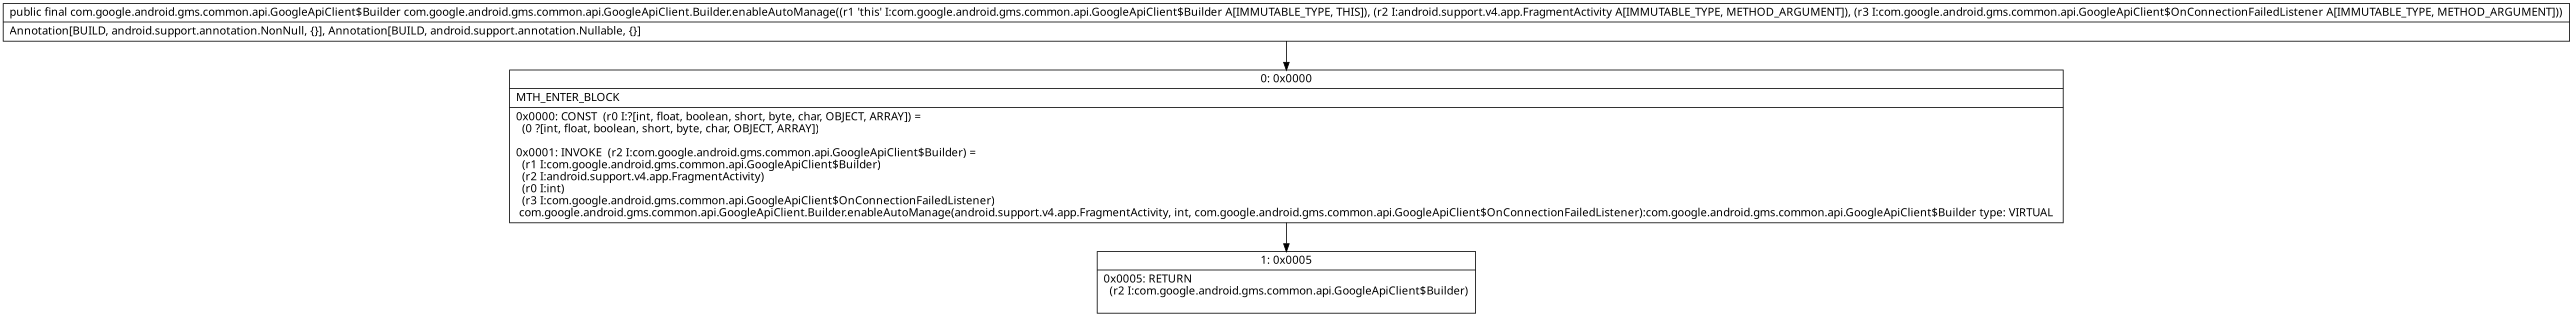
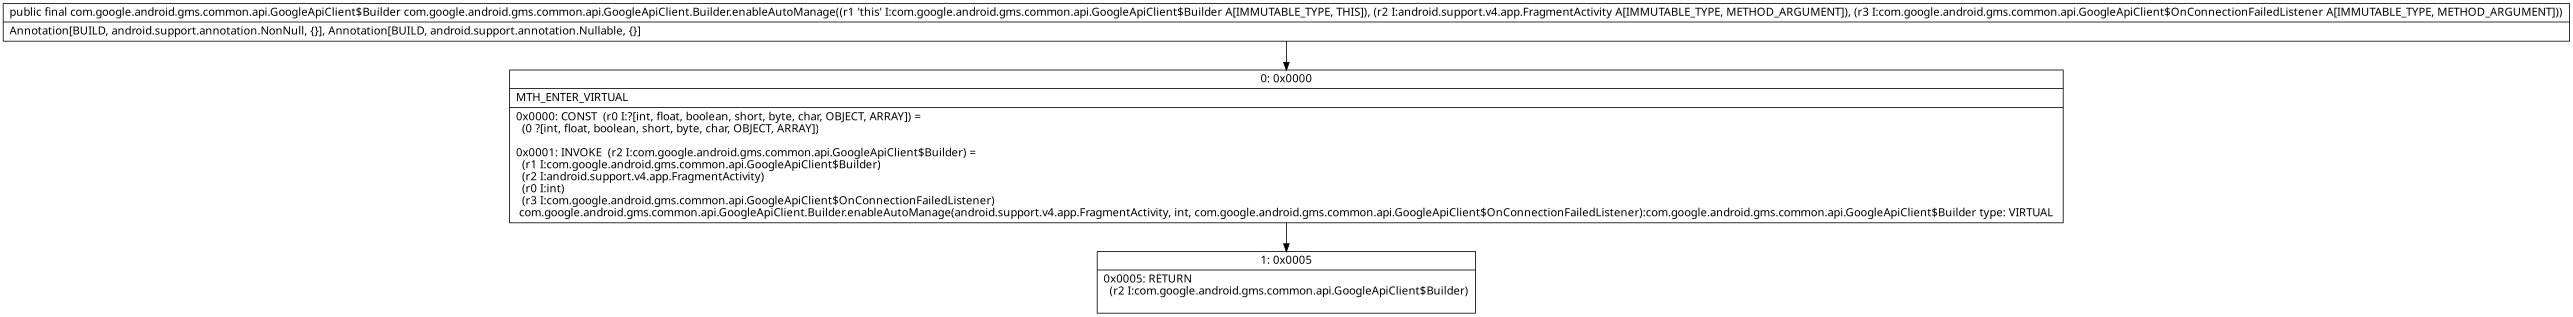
node "0: 0x0000": text "MTH_ENTER_BLOCK" -> "MTH_ENTER_VIRTUAL"
